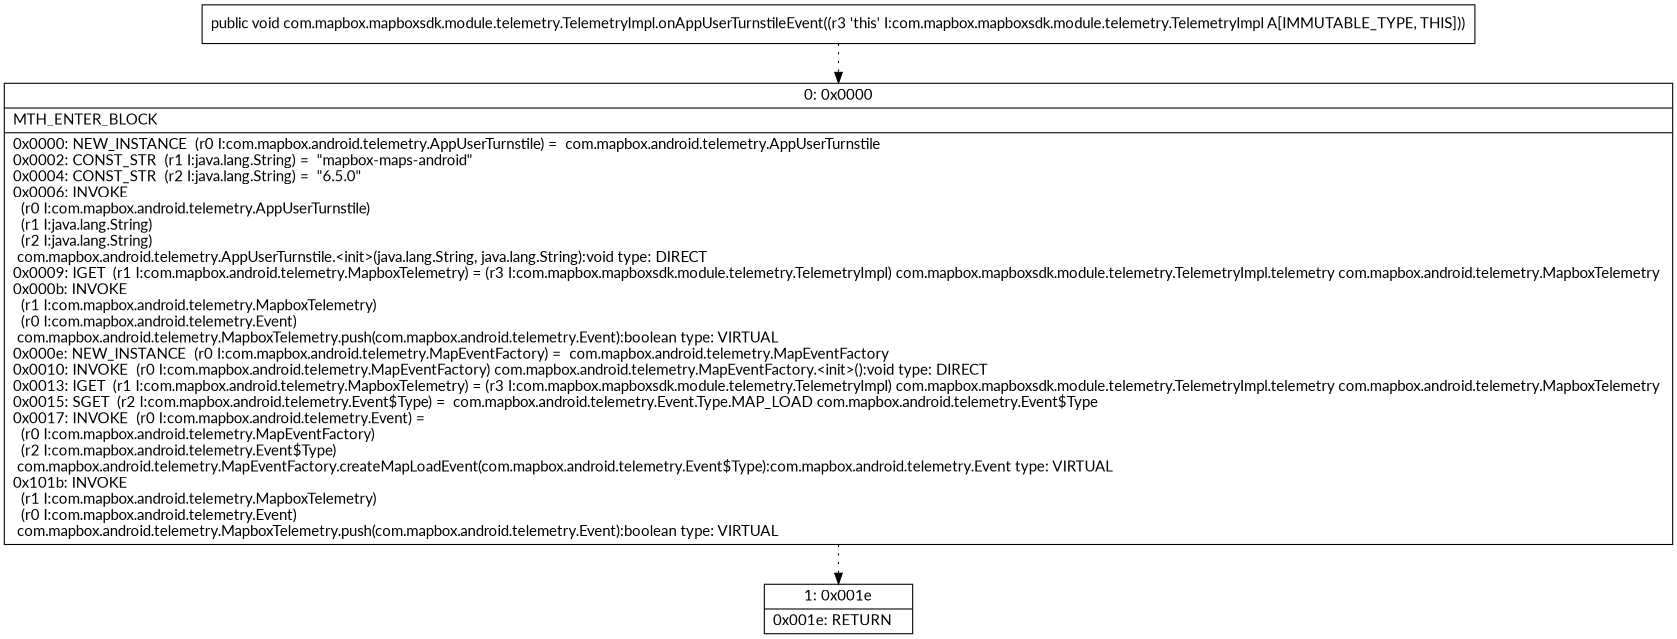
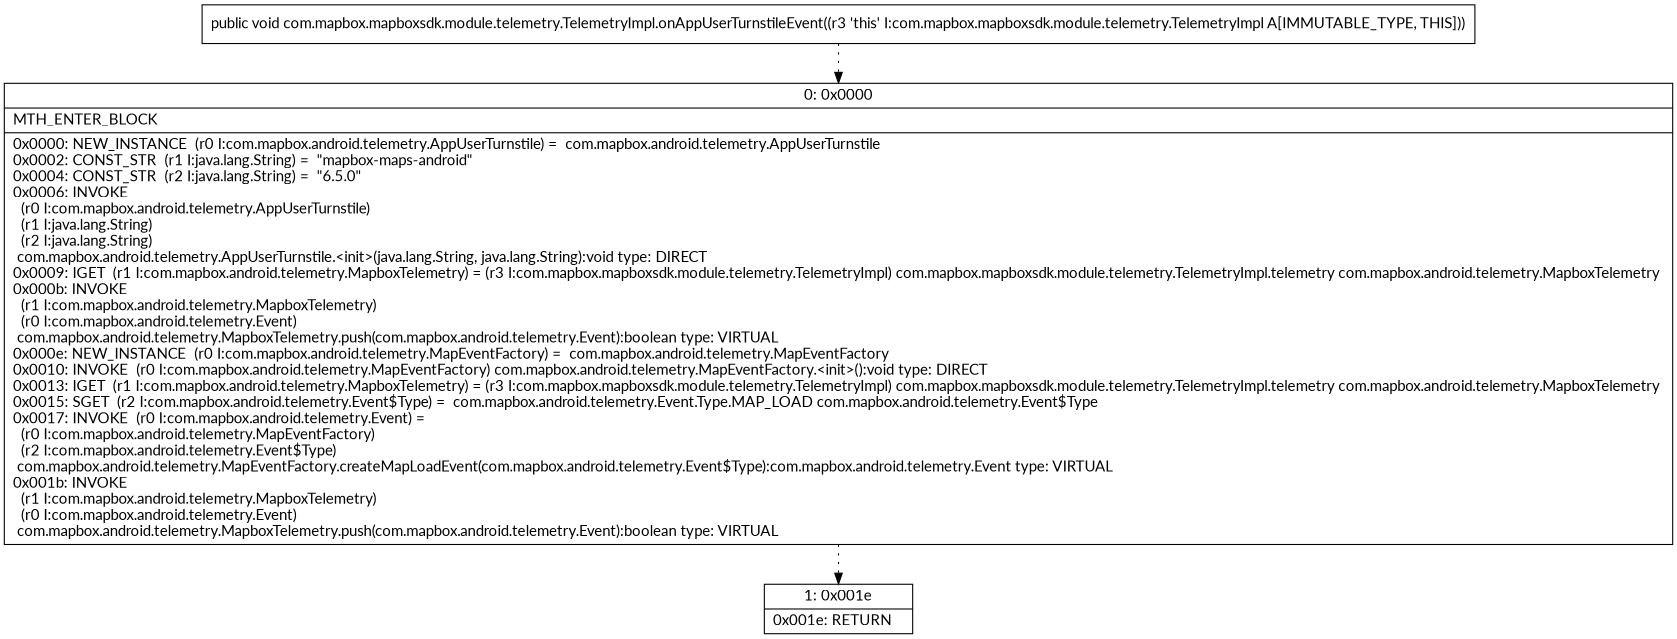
node "0: 0x0000": text "0x101b: INVOKE" -> "0x001b: INVOKE"
